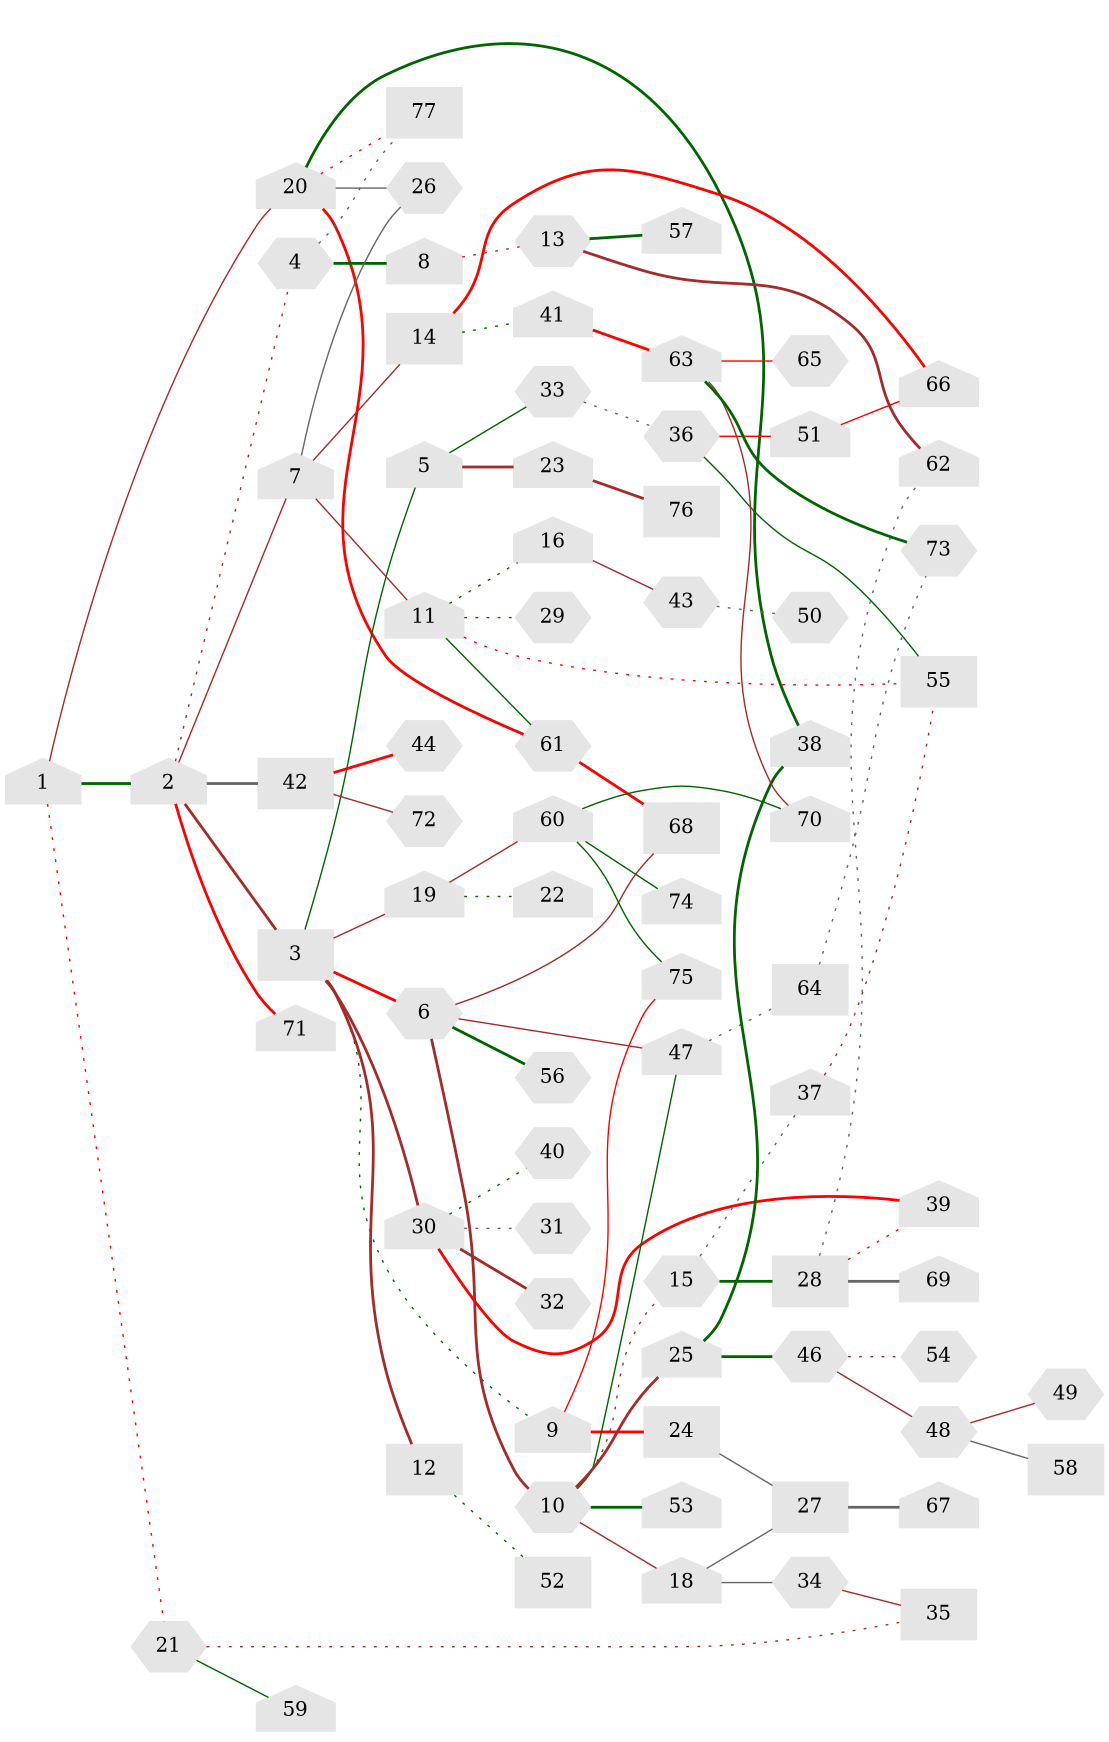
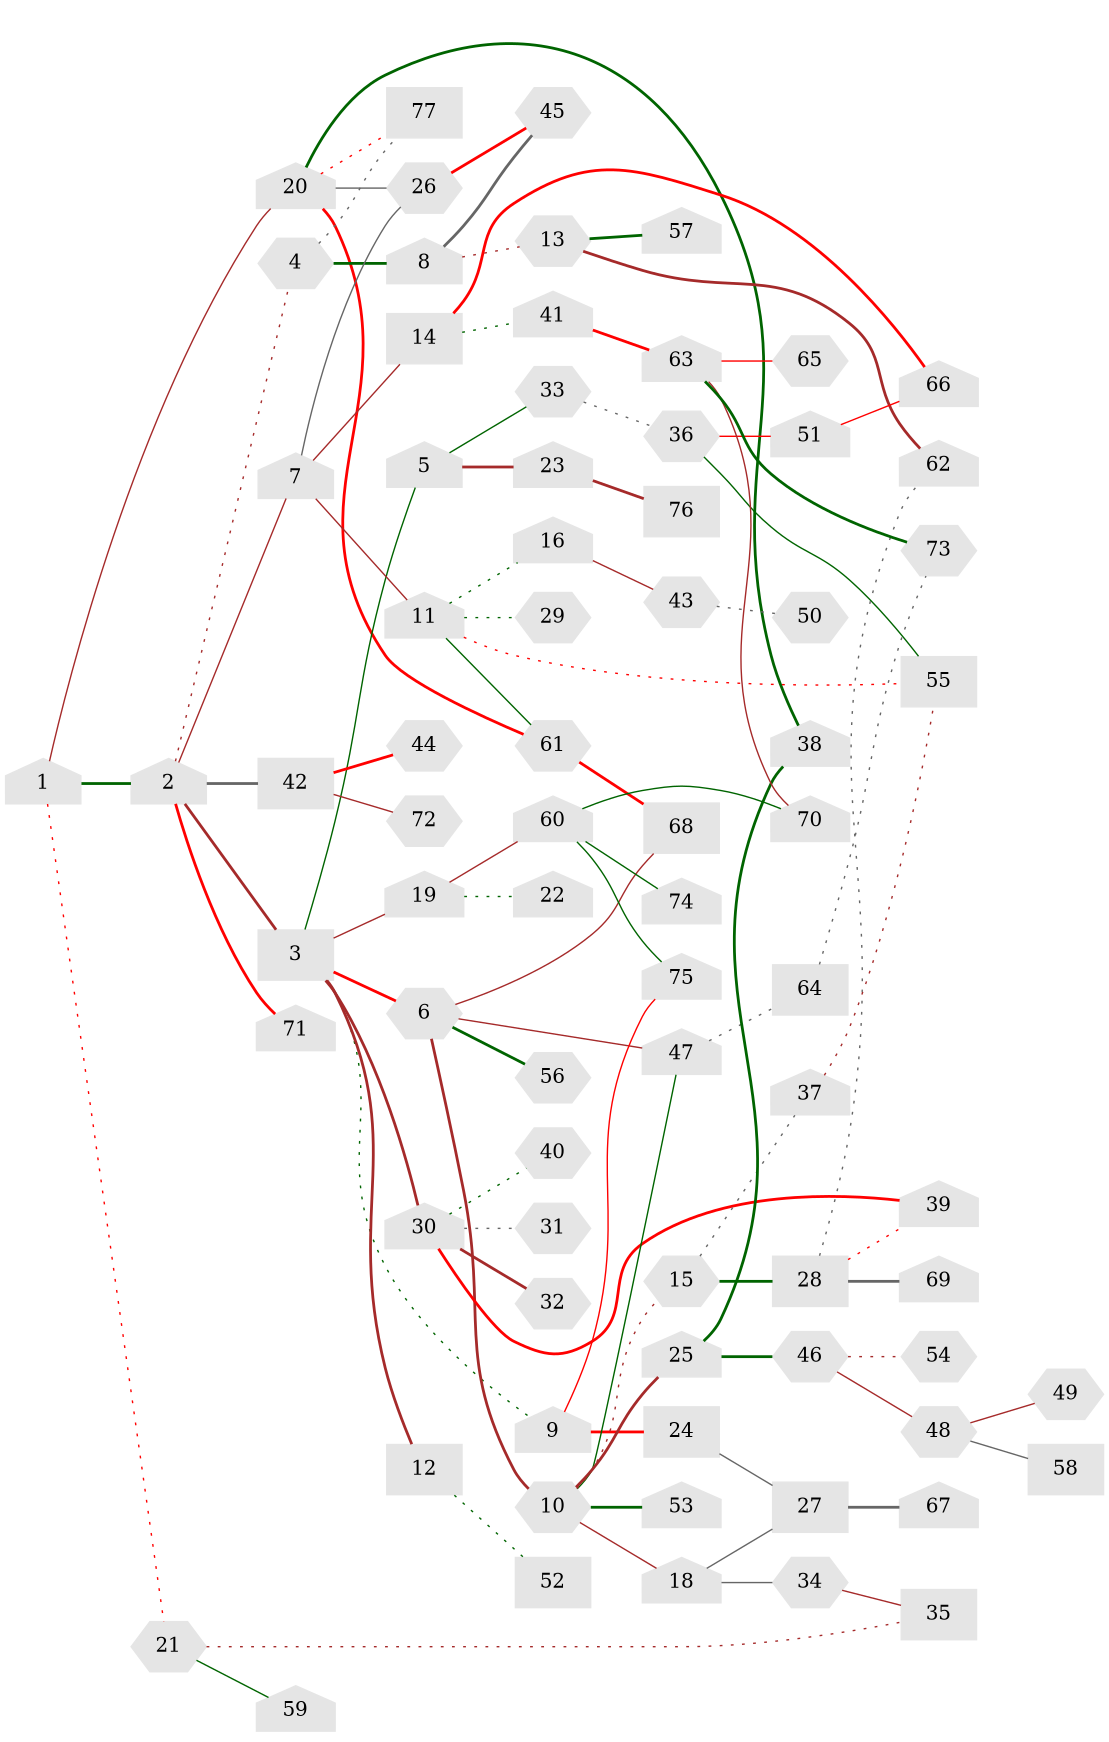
node "45": added
